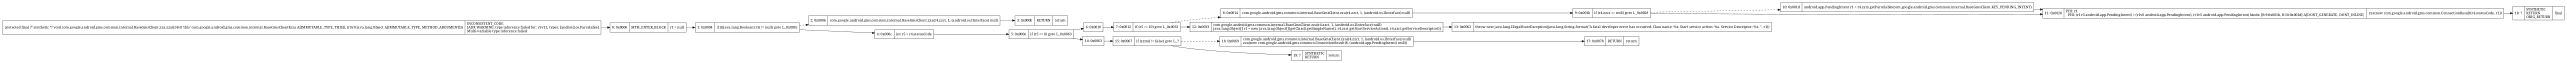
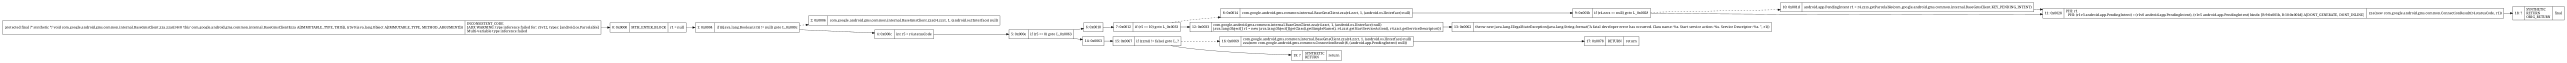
node "3: 0x000b": removed
